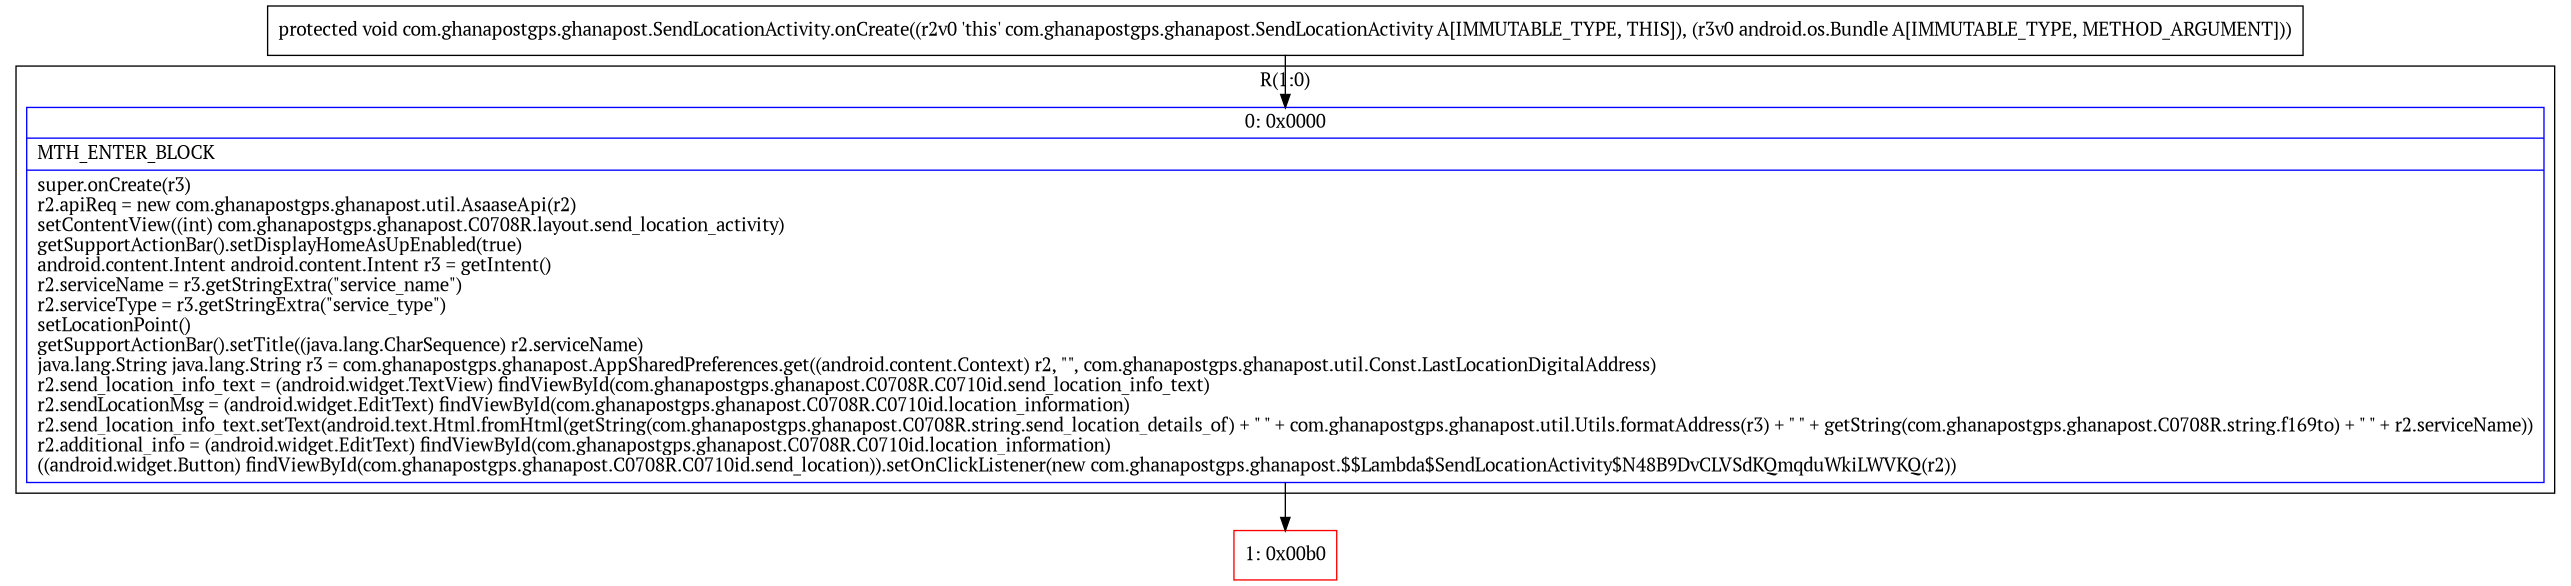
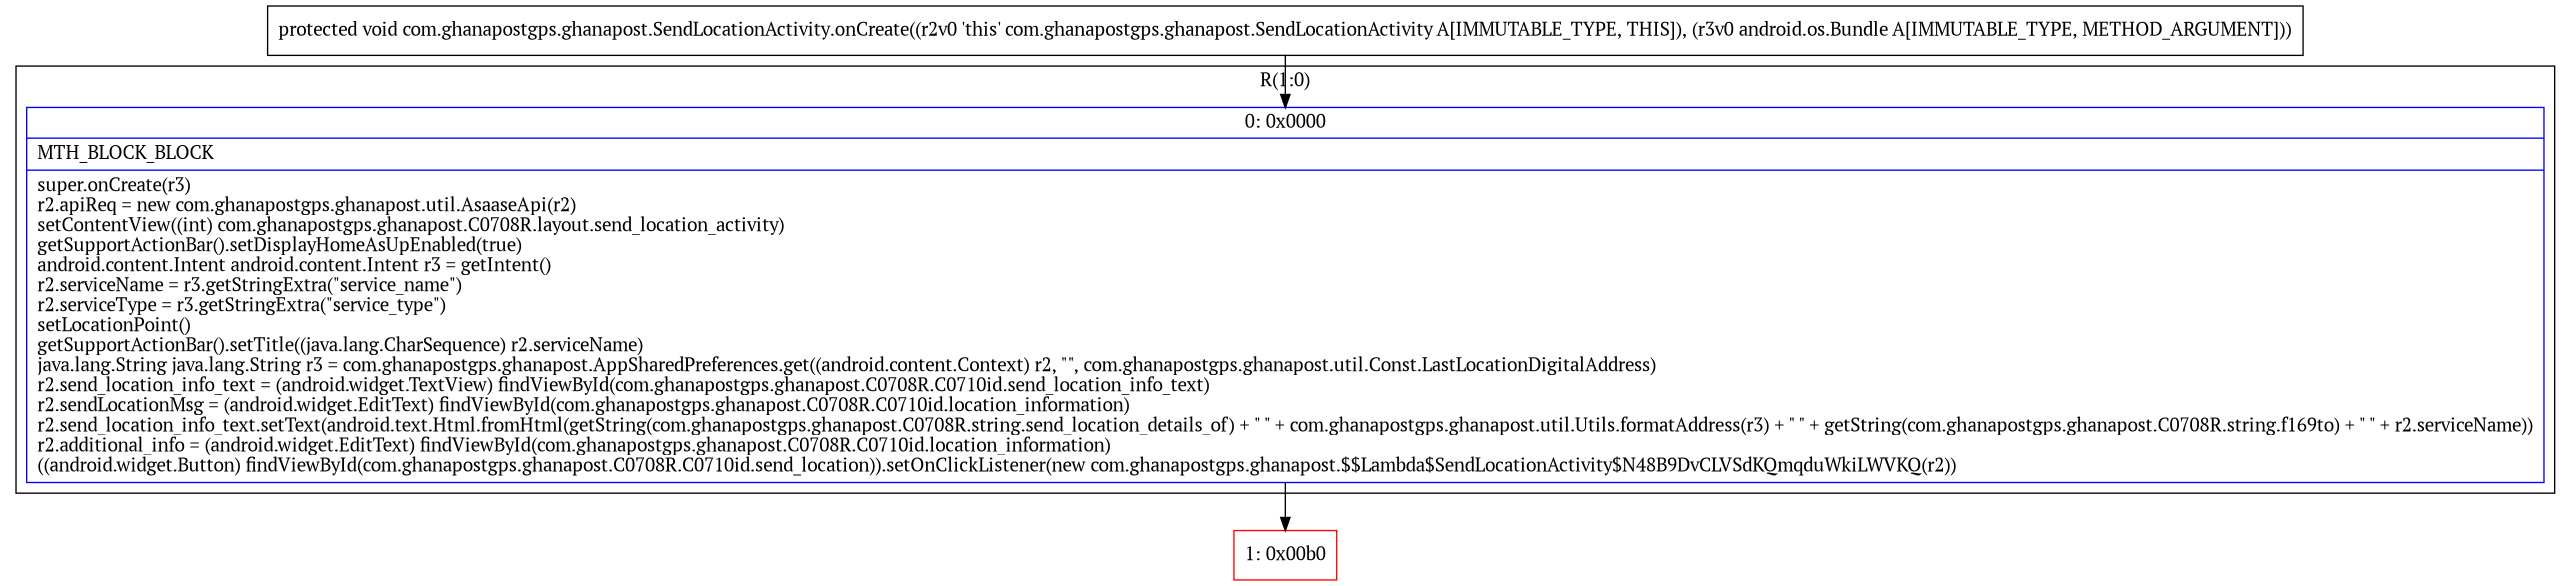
node "0: 0x0000": text "MTH_ENTER_BLOCK" -> "MTH_BLOCK_BLOCK"
